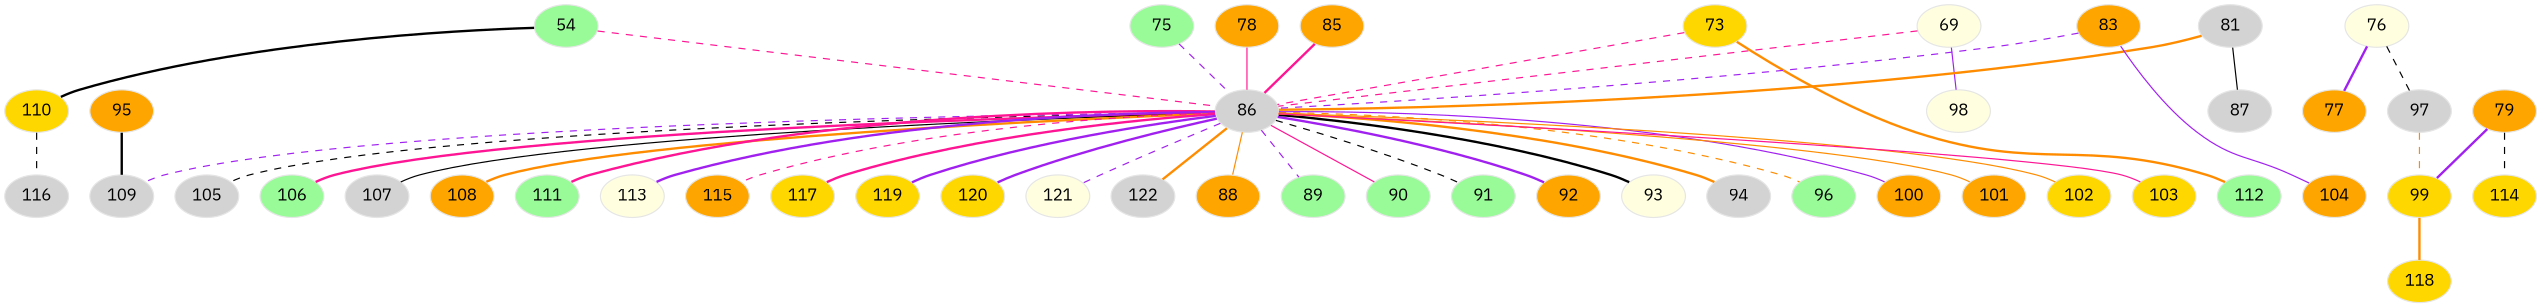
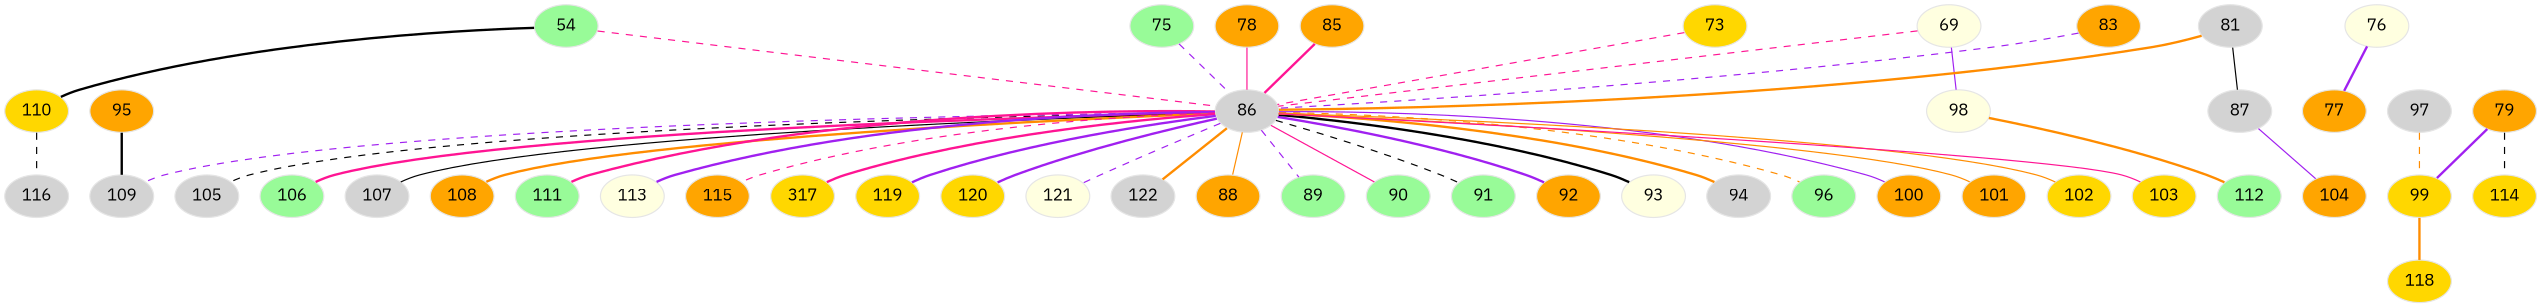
edge "76" -- "97": removed
edge "83" -- "104": now "87" -- "104"
edge "73" -- "112": now "98" -- "112"
node "117": label "117" -> "317"
